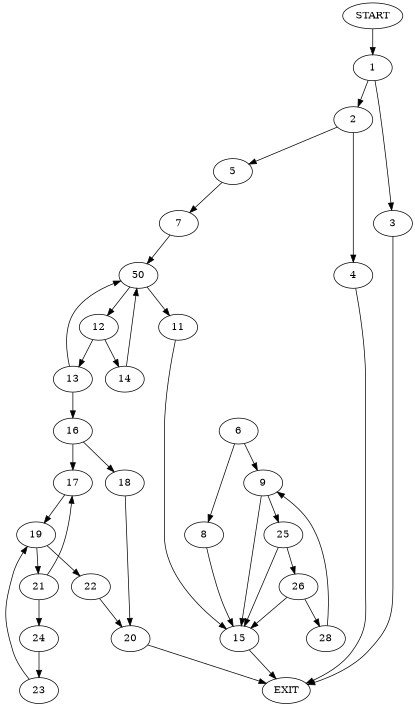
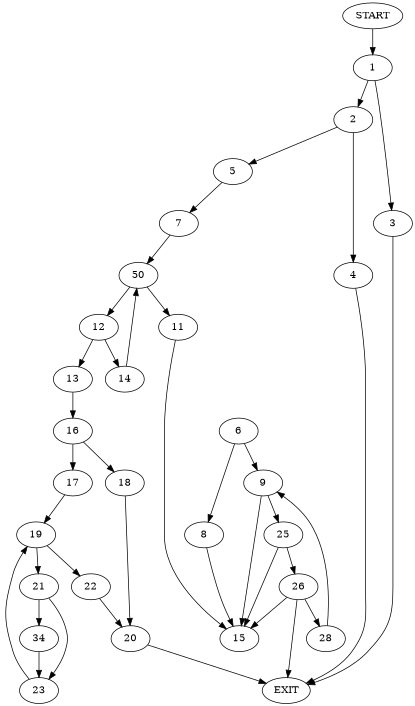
edge "13" -> "50": removed
edge "21" -> "17": now "21" -> "23"
node "24": label "24" -> "34"
edge "15" -> "EXIT": now "26" -> "EXIT"
